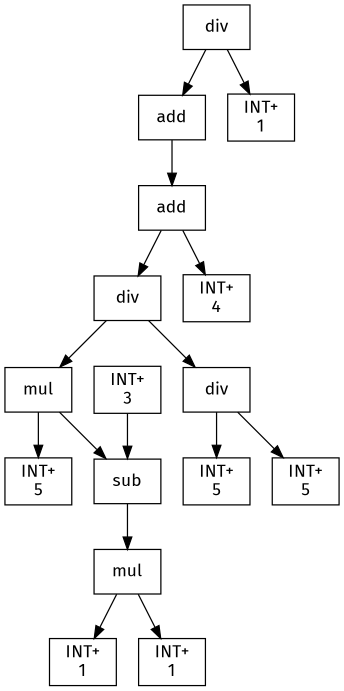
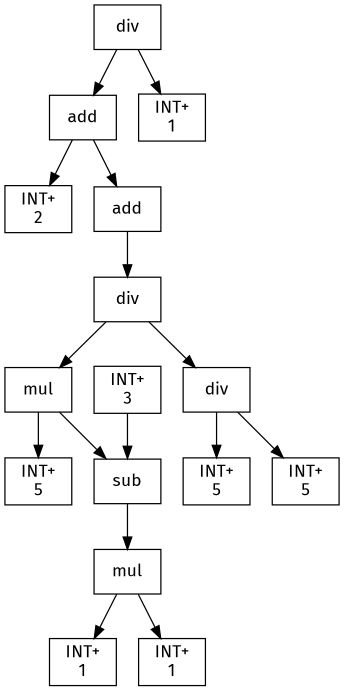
node "INT+ 2": added
node "INT+ 4": removed
